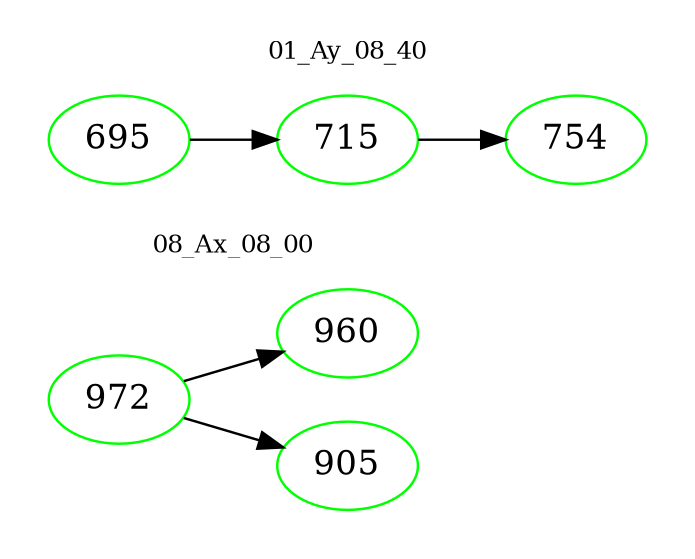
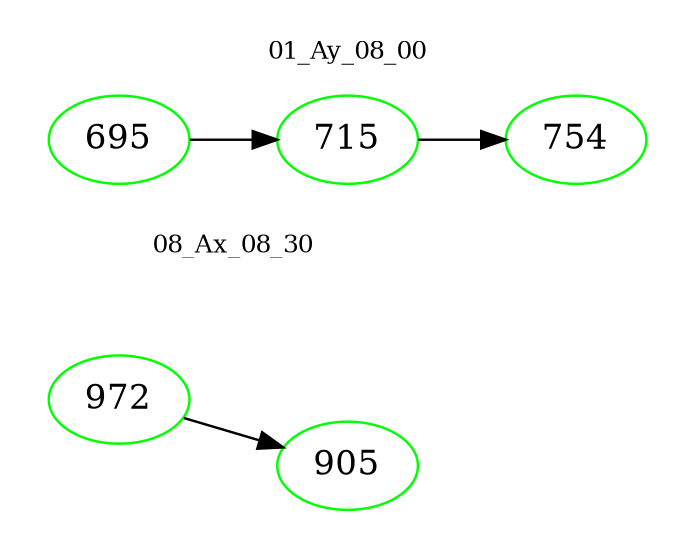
cluster "01_Ay_08_40": label "01_Ay_08_40" -> "01_Ay_08_00"
cluster "08_Ax_08_00": label "08_Ax_08_00" -> "08_Ax_08_30"
node "960": removed
